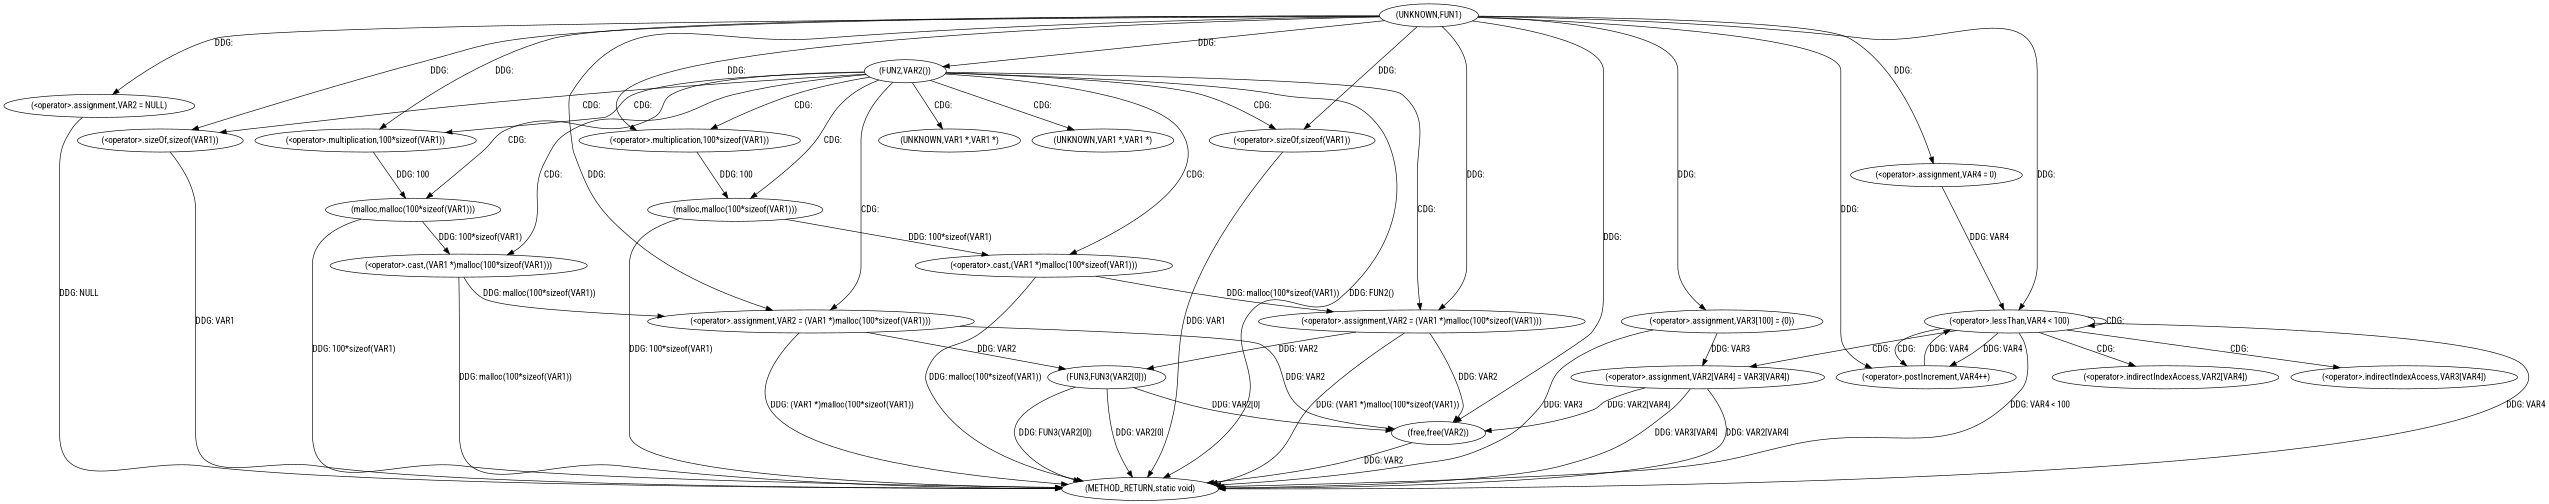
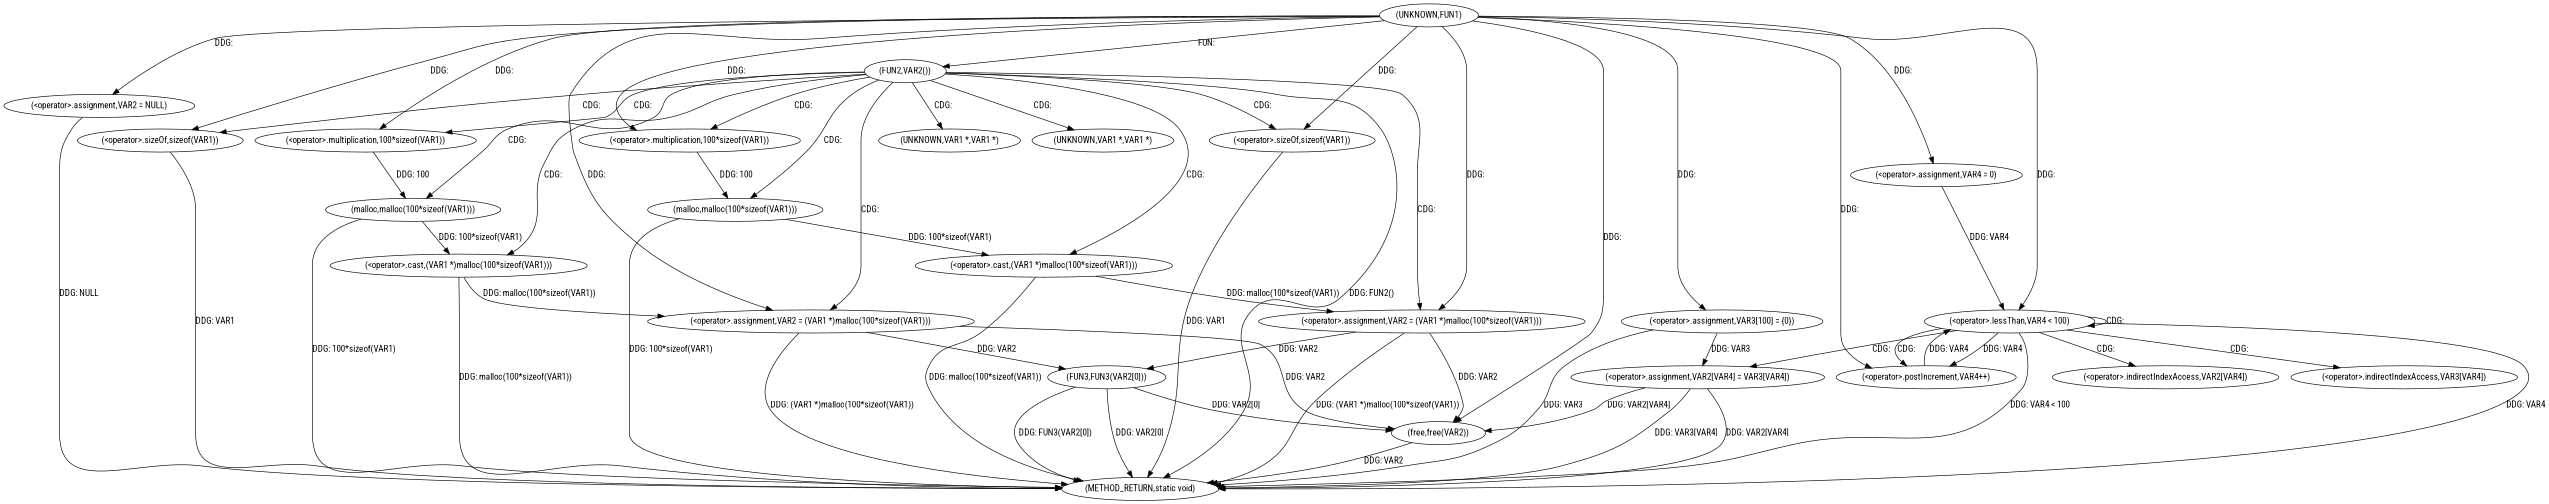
edge "(UNKNOWN,FUN1)" -> "(FUN2,VAR2())": label "DDG: " -> "FUN: "
